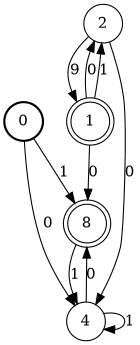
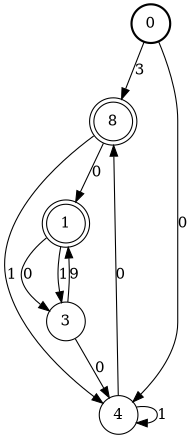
node "2": label "2" -> "3"
edge "1" -> "8": reversed
edge "0" -> "8": label "1" -> "3"
